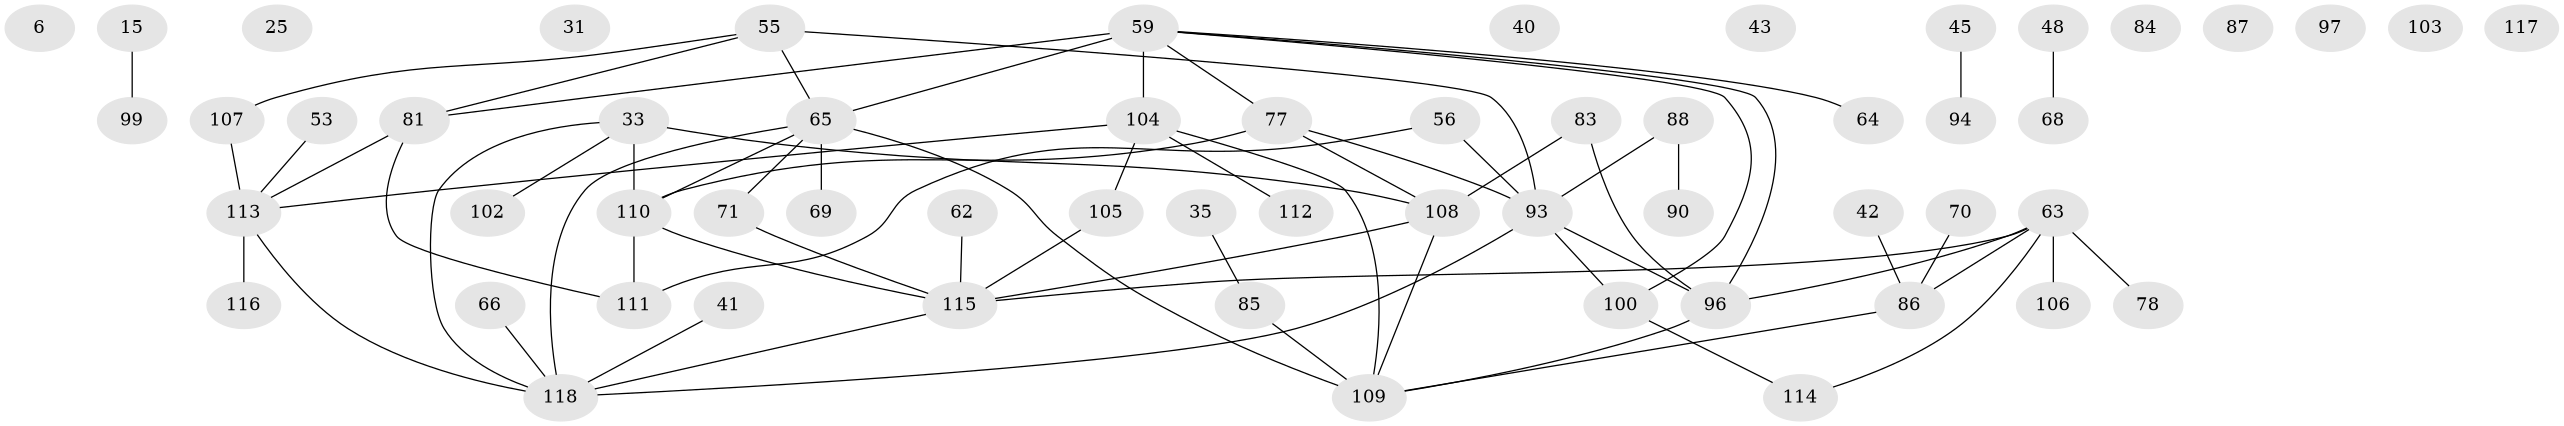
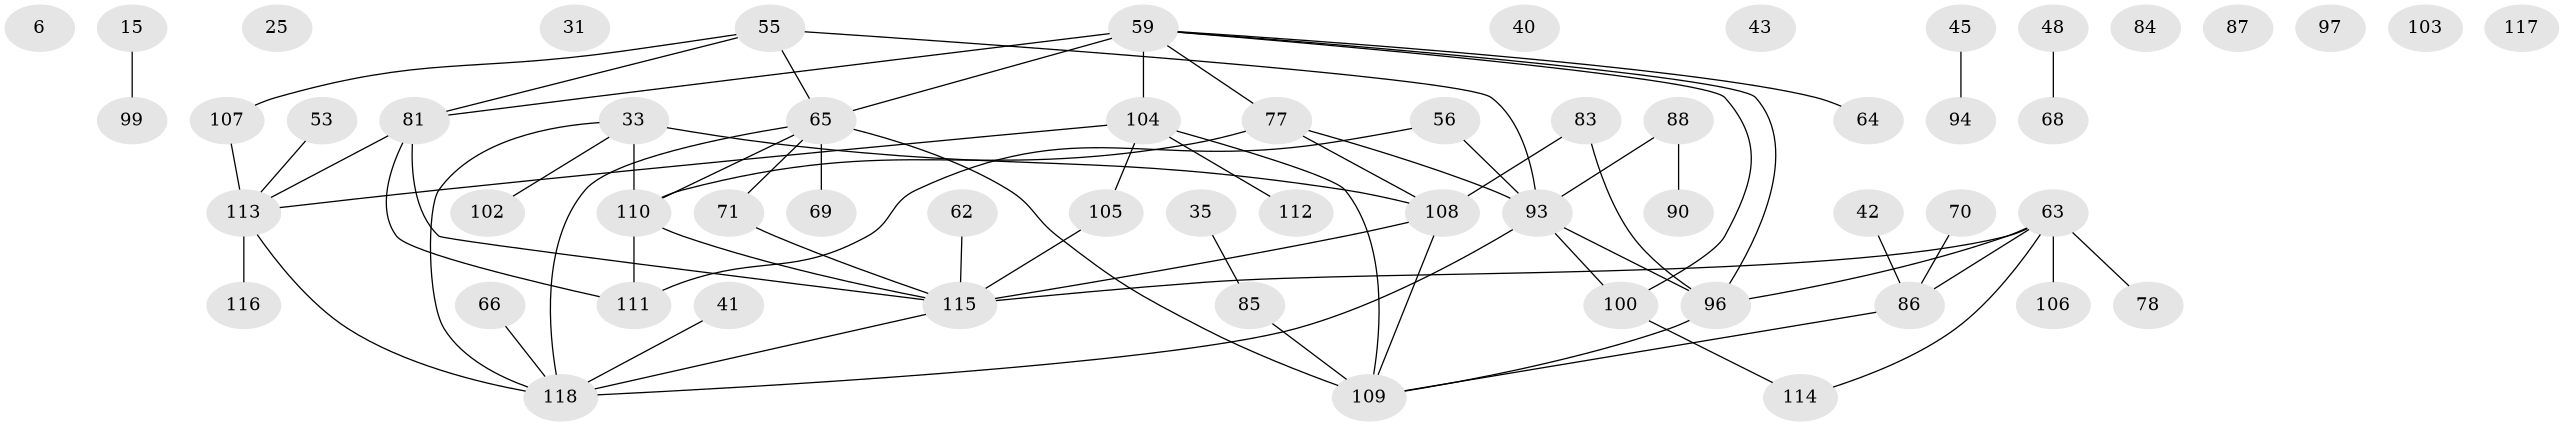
edge "81" -- "115": added
